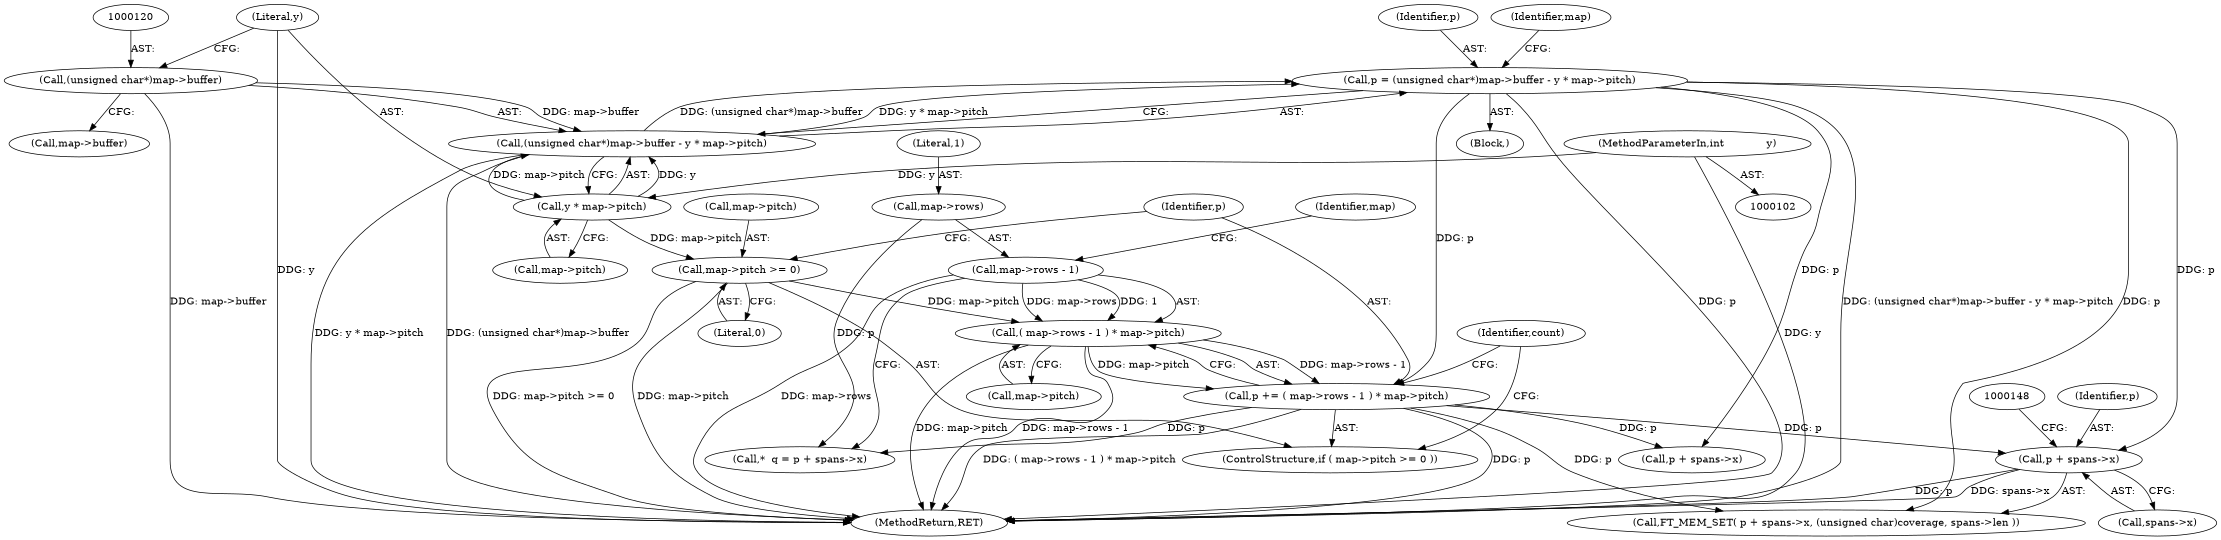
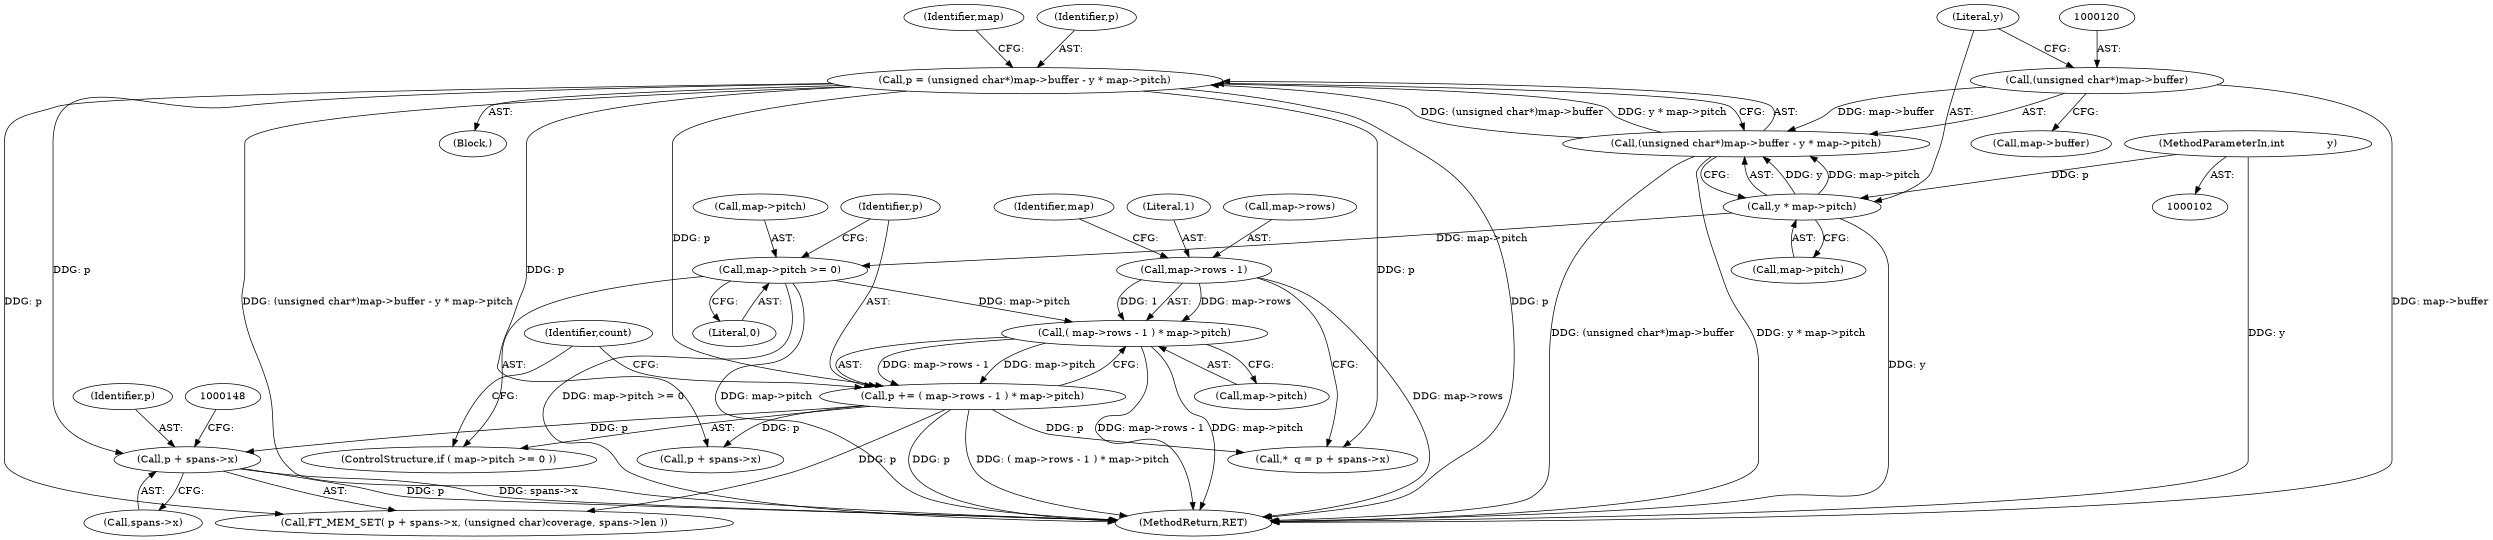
edge "(Literal,1)" -> "(Call,map->rows)": now "(Literal,1)" -> "(Call,map->rows - 1)"
edge "(MethodParameterIn,int             y)" -> "(Call,y * map->pitch)": label "DDG: y" -> "DDG: p"
edge "(Call,map->rows)" -> "(Call,*  q = p + spans->x)": now "(Call,p = (unsigned char*)map->buffer - y * map->pitch)" -> "(Call,*  q = p + spans->x)"
edge "(Literal,y)" -> "(MethodReturn,RET)": now "(Call,y * map->pitch)" -> "(MethodReturn,RET)"
